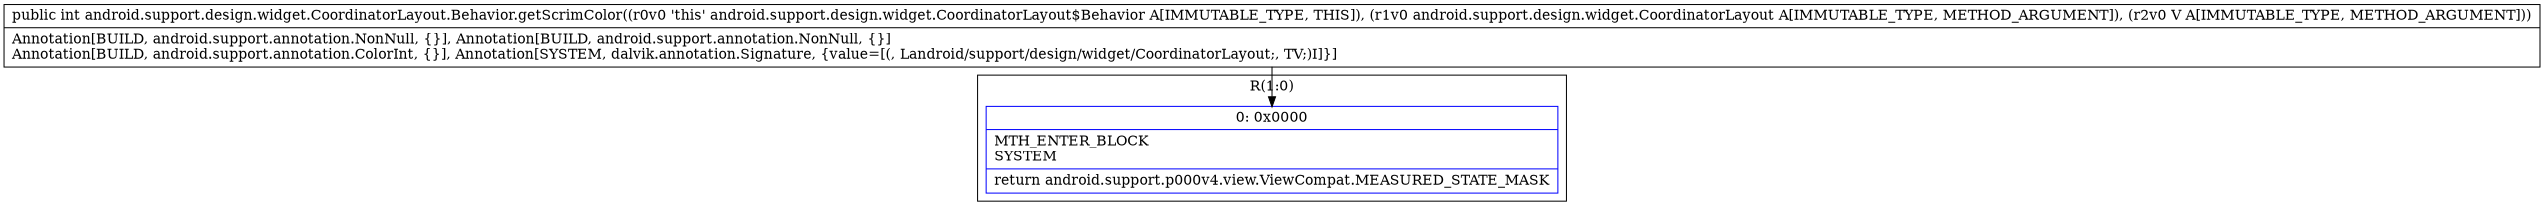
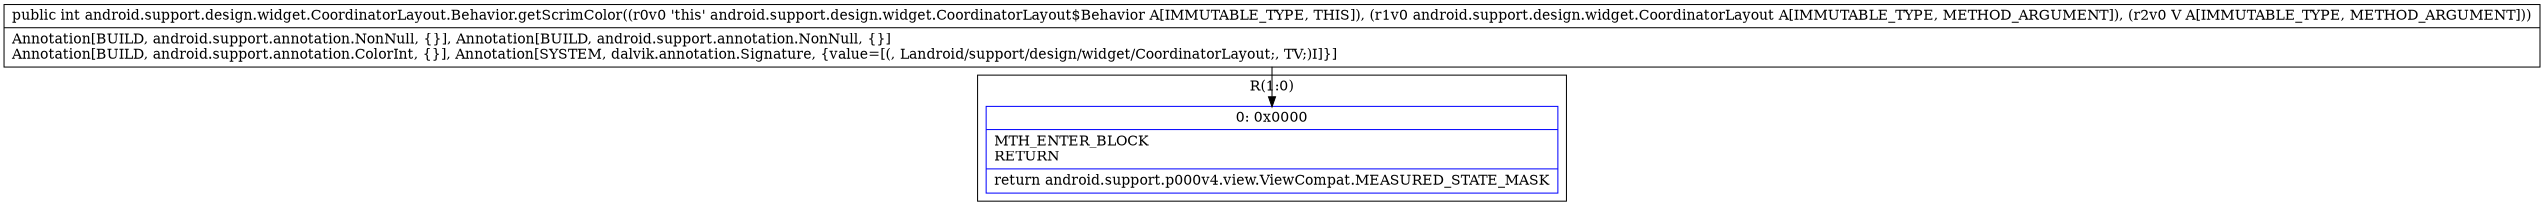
node "0: 0x0000": text "SYSTEM" -> "RETURN"
